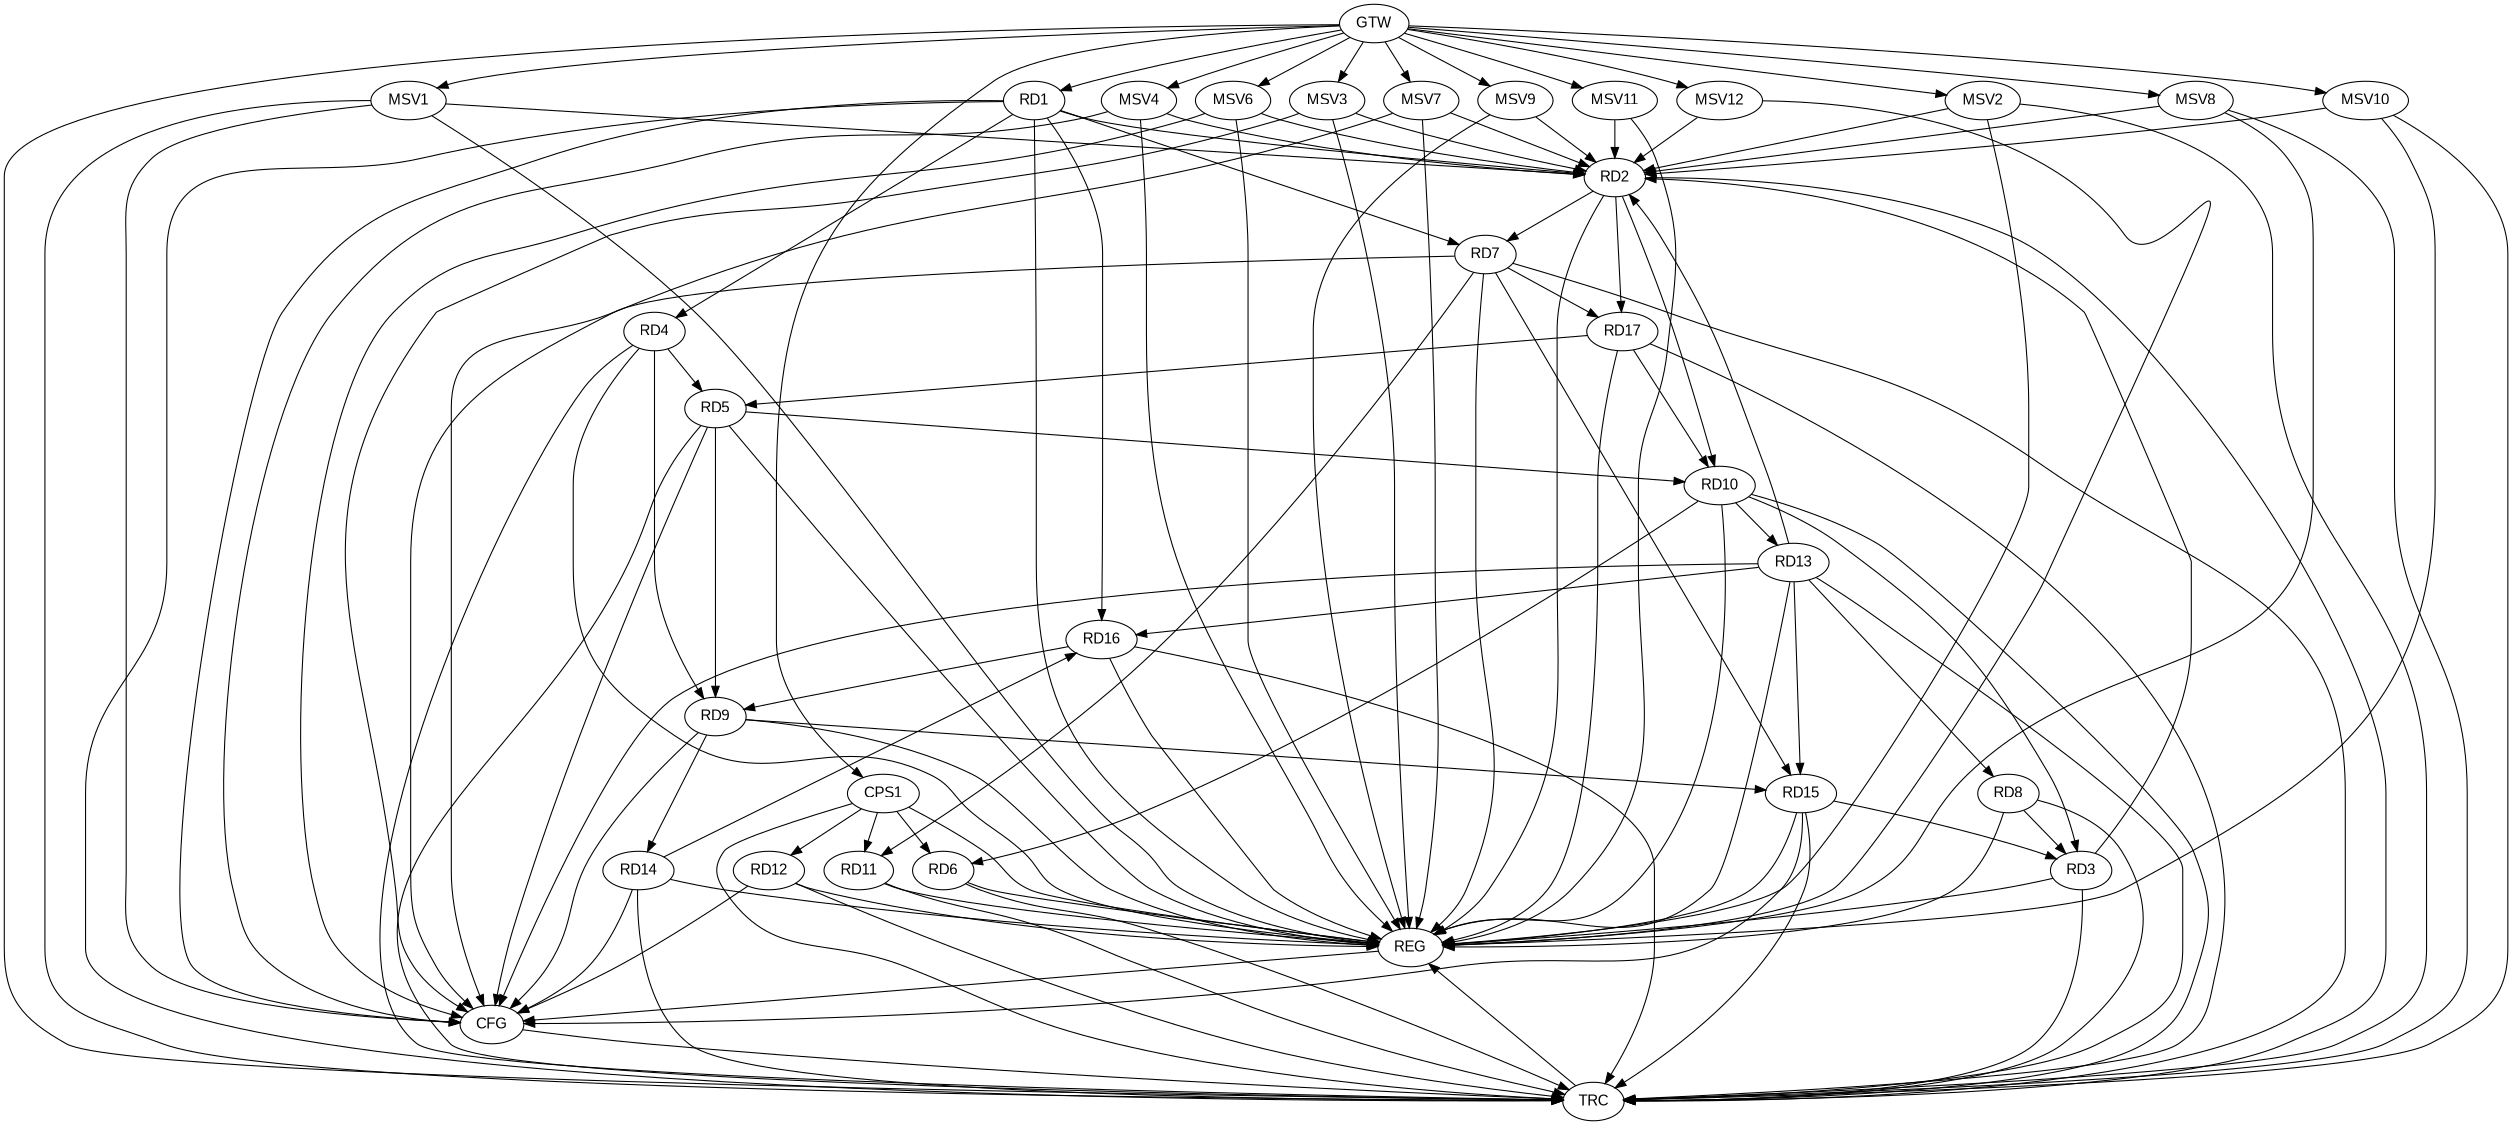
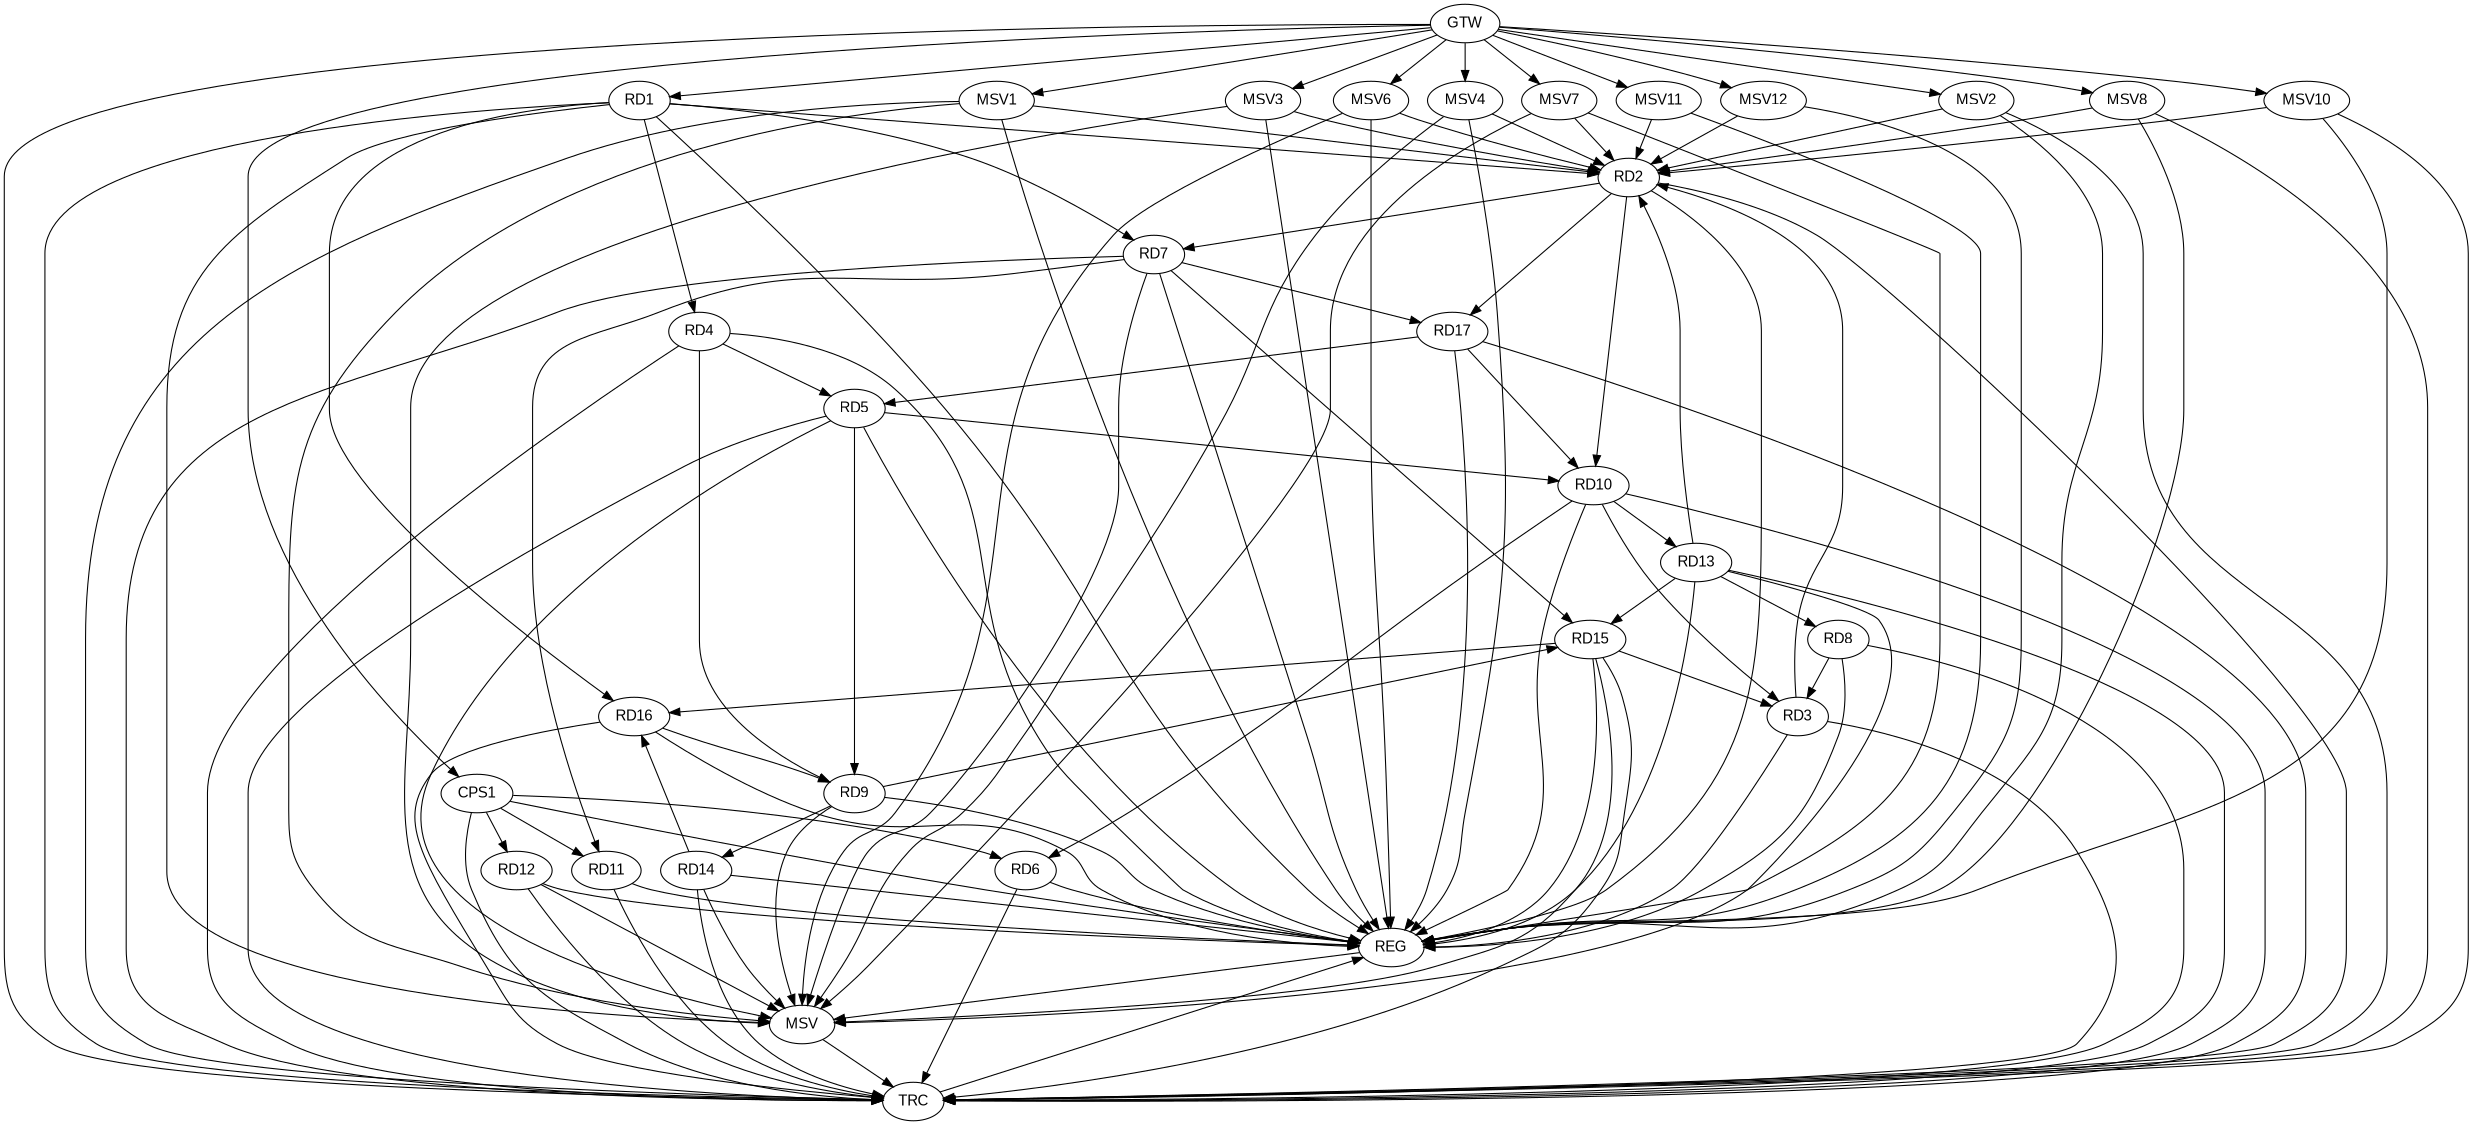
node "MSV9": removed
edge "RD13" -> "RD16": now "RD15" -> "RD16"
node "CFG": label "CFG" -> "MSV"
